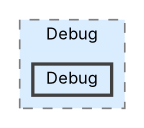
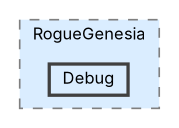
cluster "Debug": label "Debug" -> "RogueGenesia"
